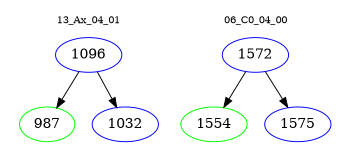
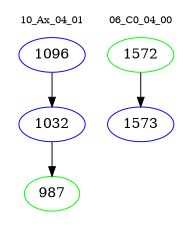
cluster "13_Ax_04_01": label "13_Ax_04_01" -> "10_Ax_04_01"
node "1572": color blue -> green
edge "1096" -> "987": now "1032" -> "987"
node "1554": removed
node "1575": label "1575" -> "1573"
